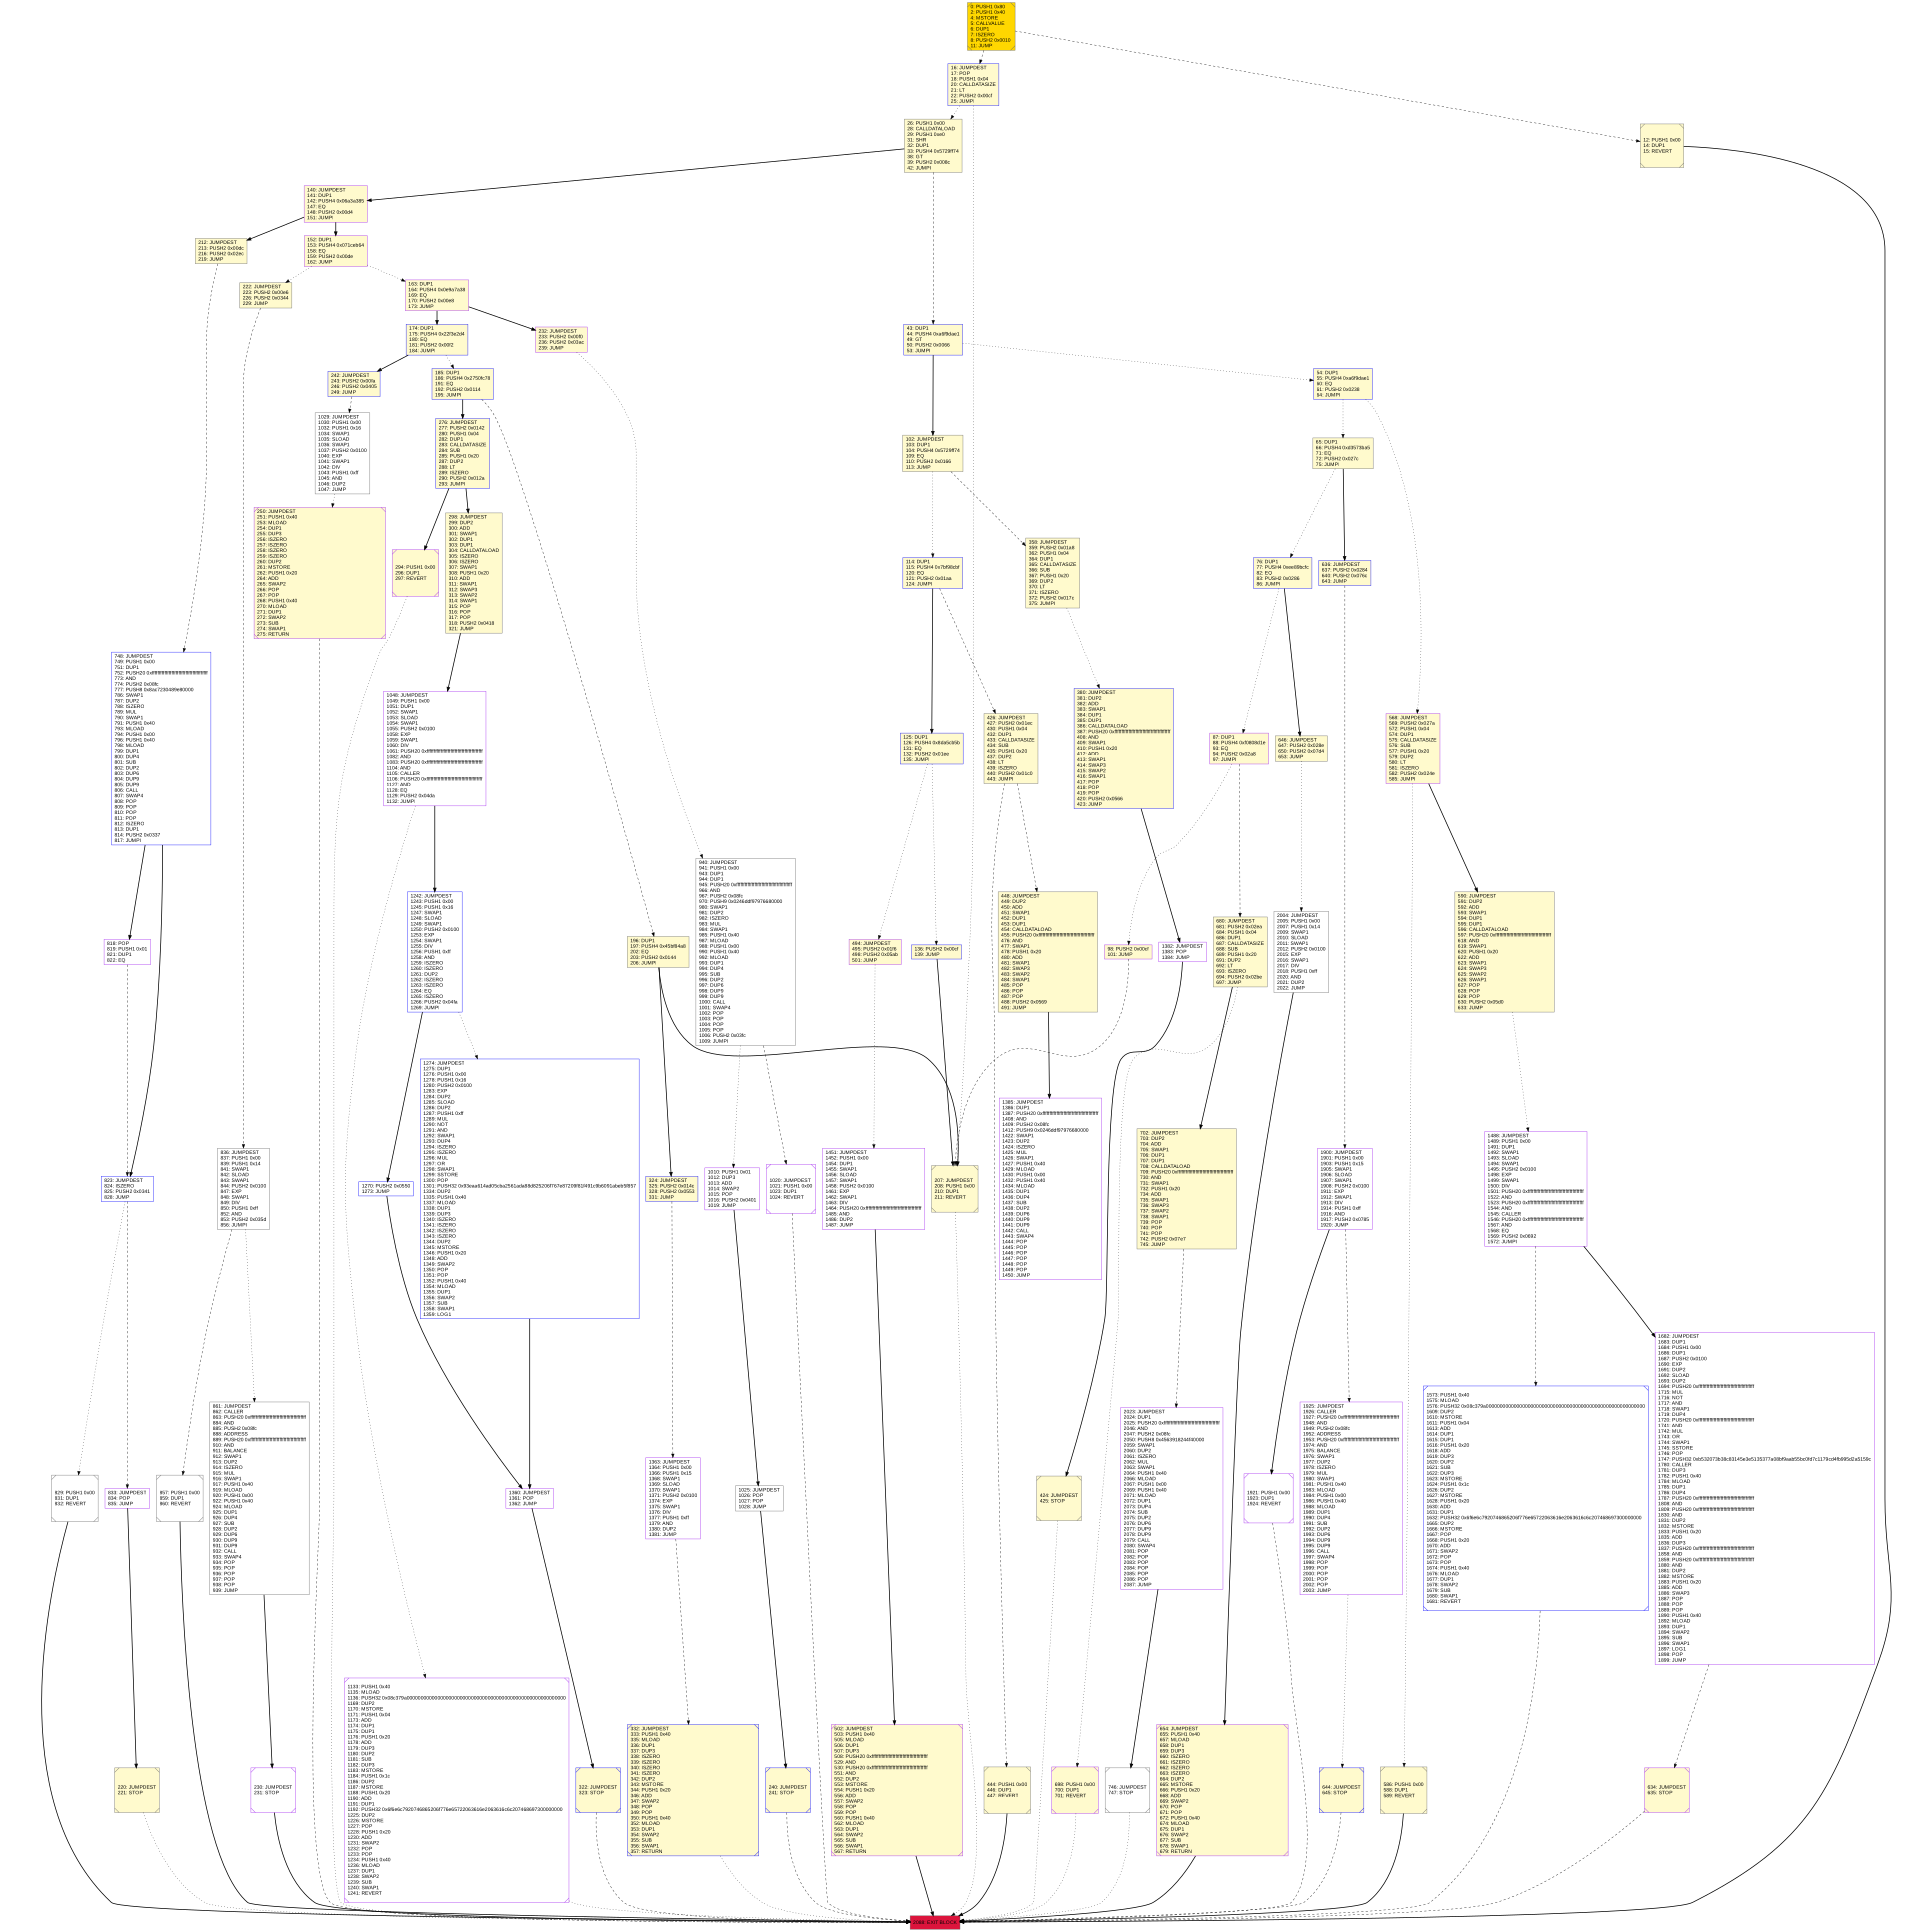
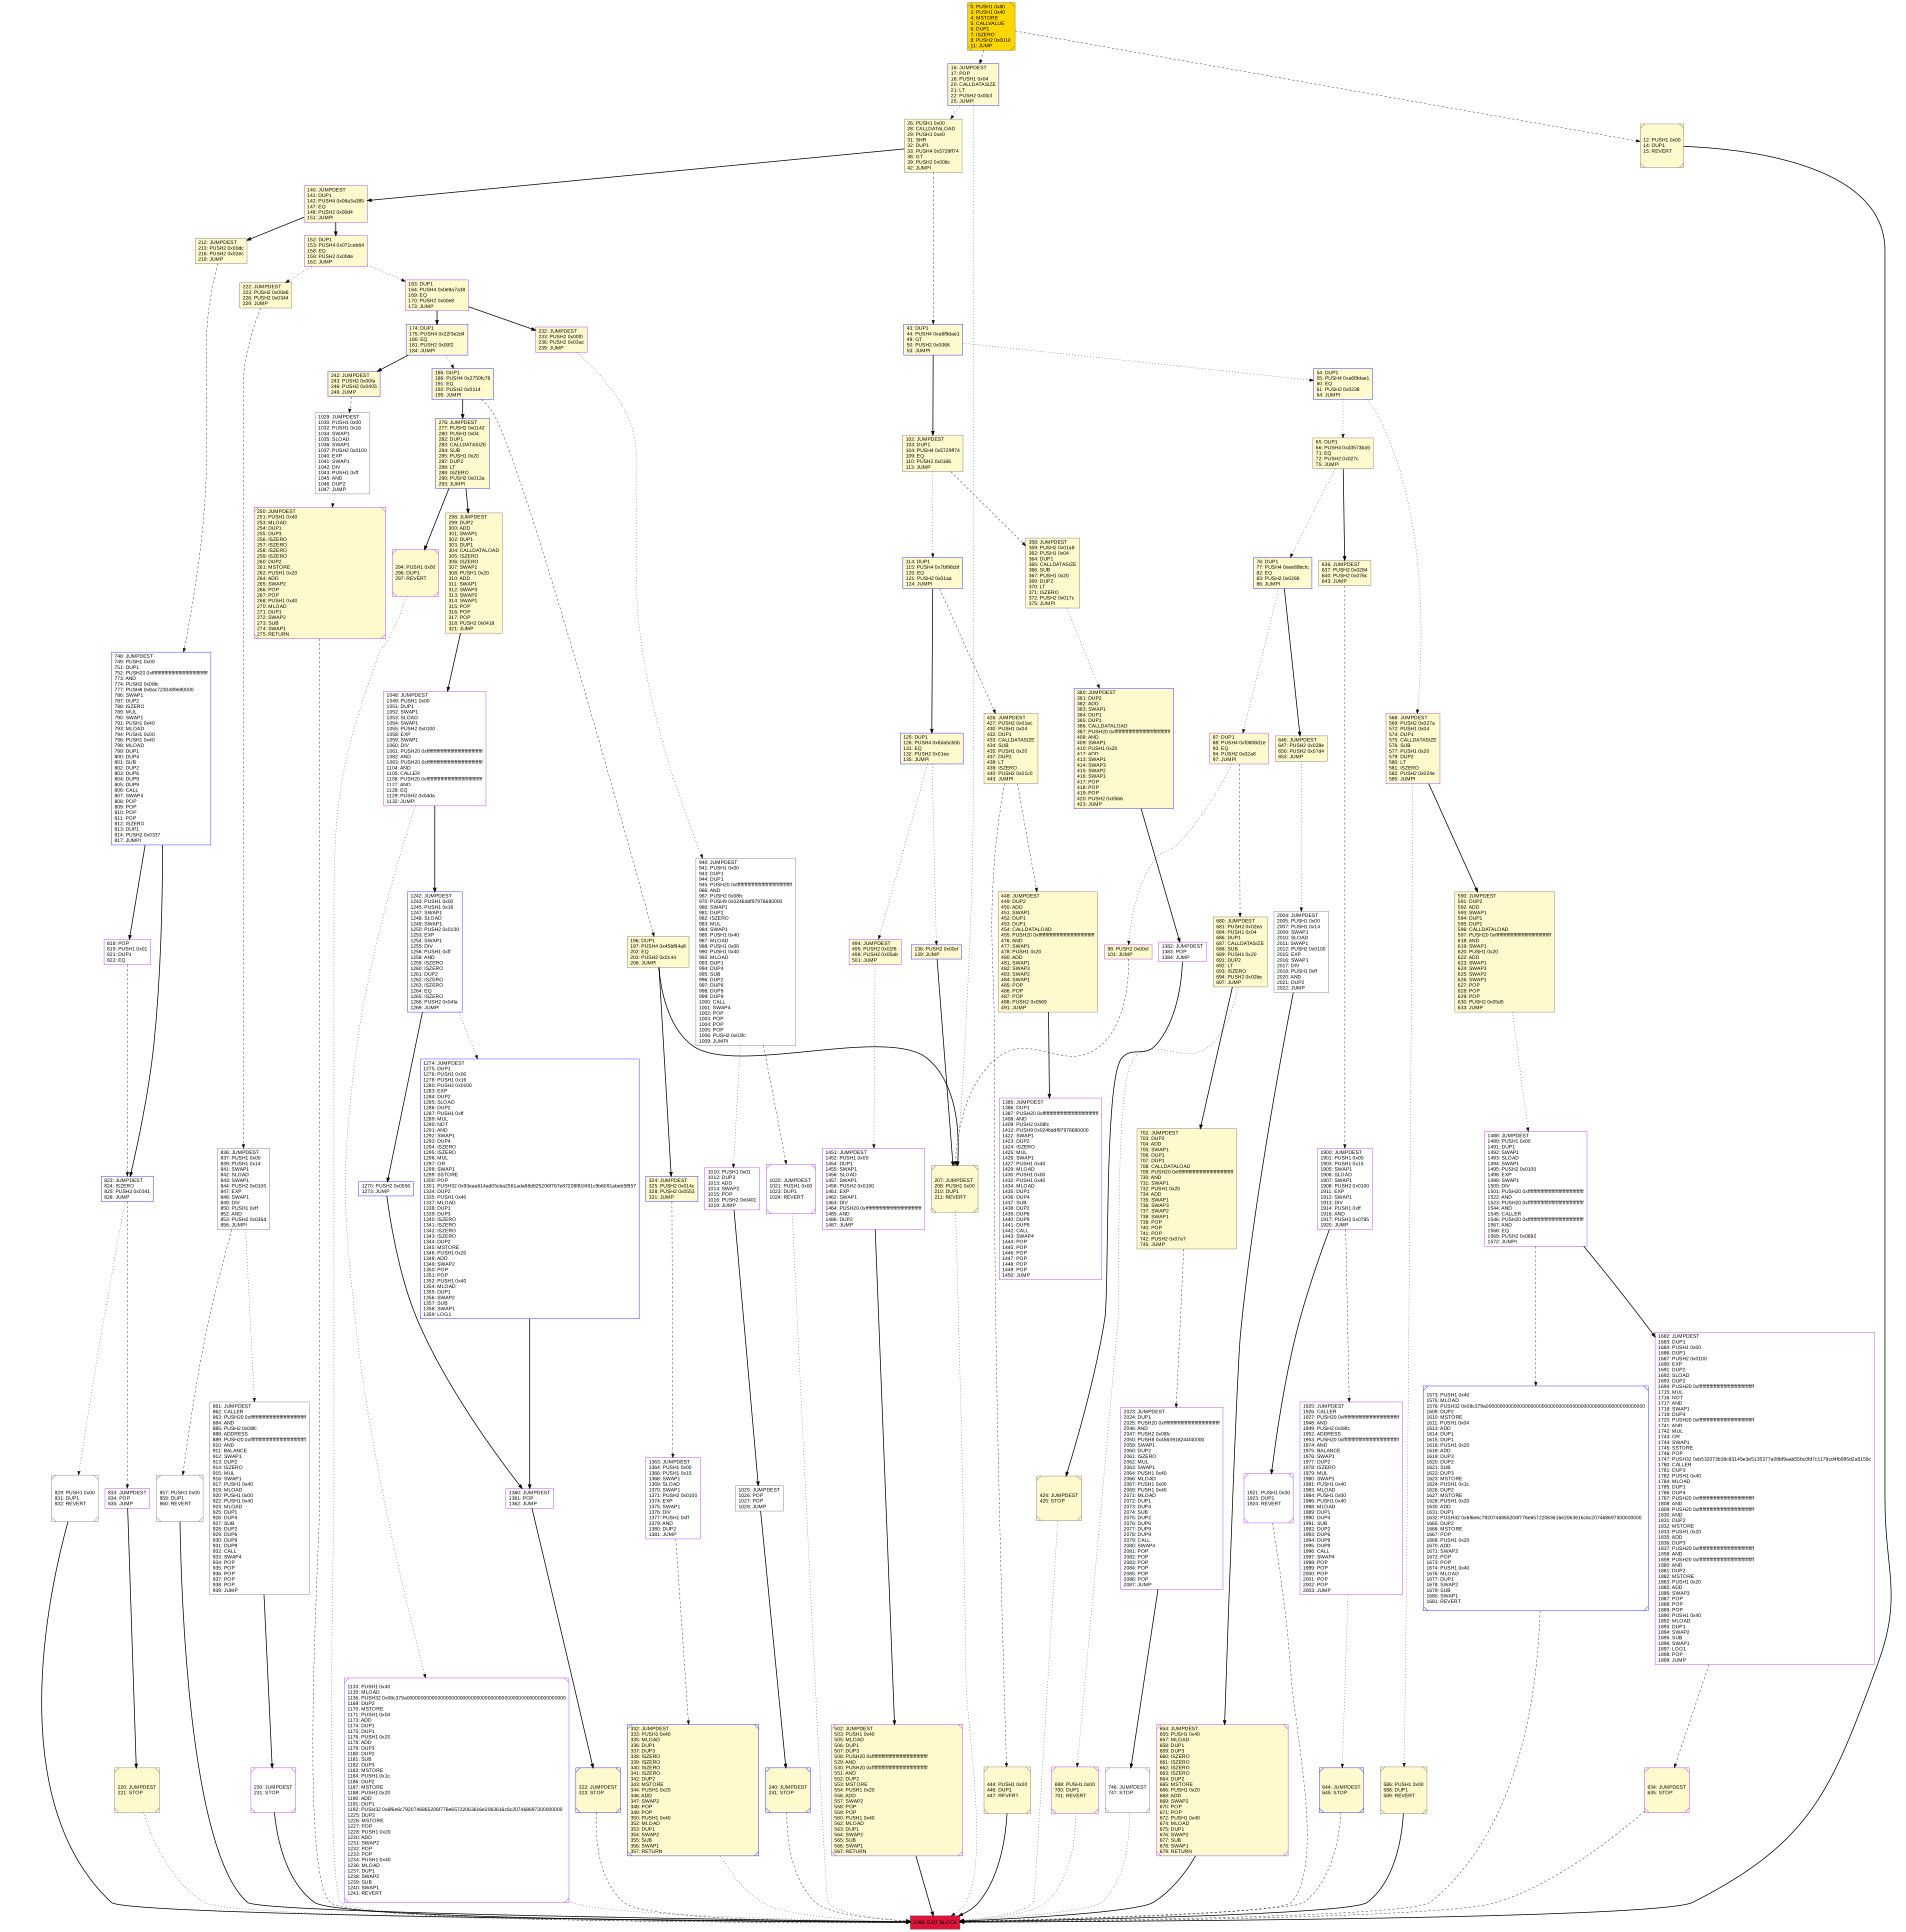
node "636: JUMPDEST 637: PUSH2 0x0284 640: PUSH2 0x076c 643: JUMP": color blue -> gray40
edge "1020: JUMPDEST 1021: PUSH1 0x00 1023: DUP1 1024: REVERT" -> "2088: EXIT BLOCK": style dashed -> dotted
